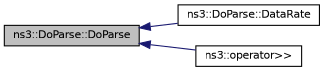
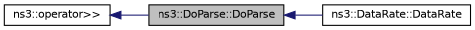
node "ns3::DoParse::DataRate": label "ns3::DoParse::DataRate" -> "ns3::DataRate::DataRate"
edge "ns3::operator>>" -> "ns3::DoParse::DoParse": reversed
